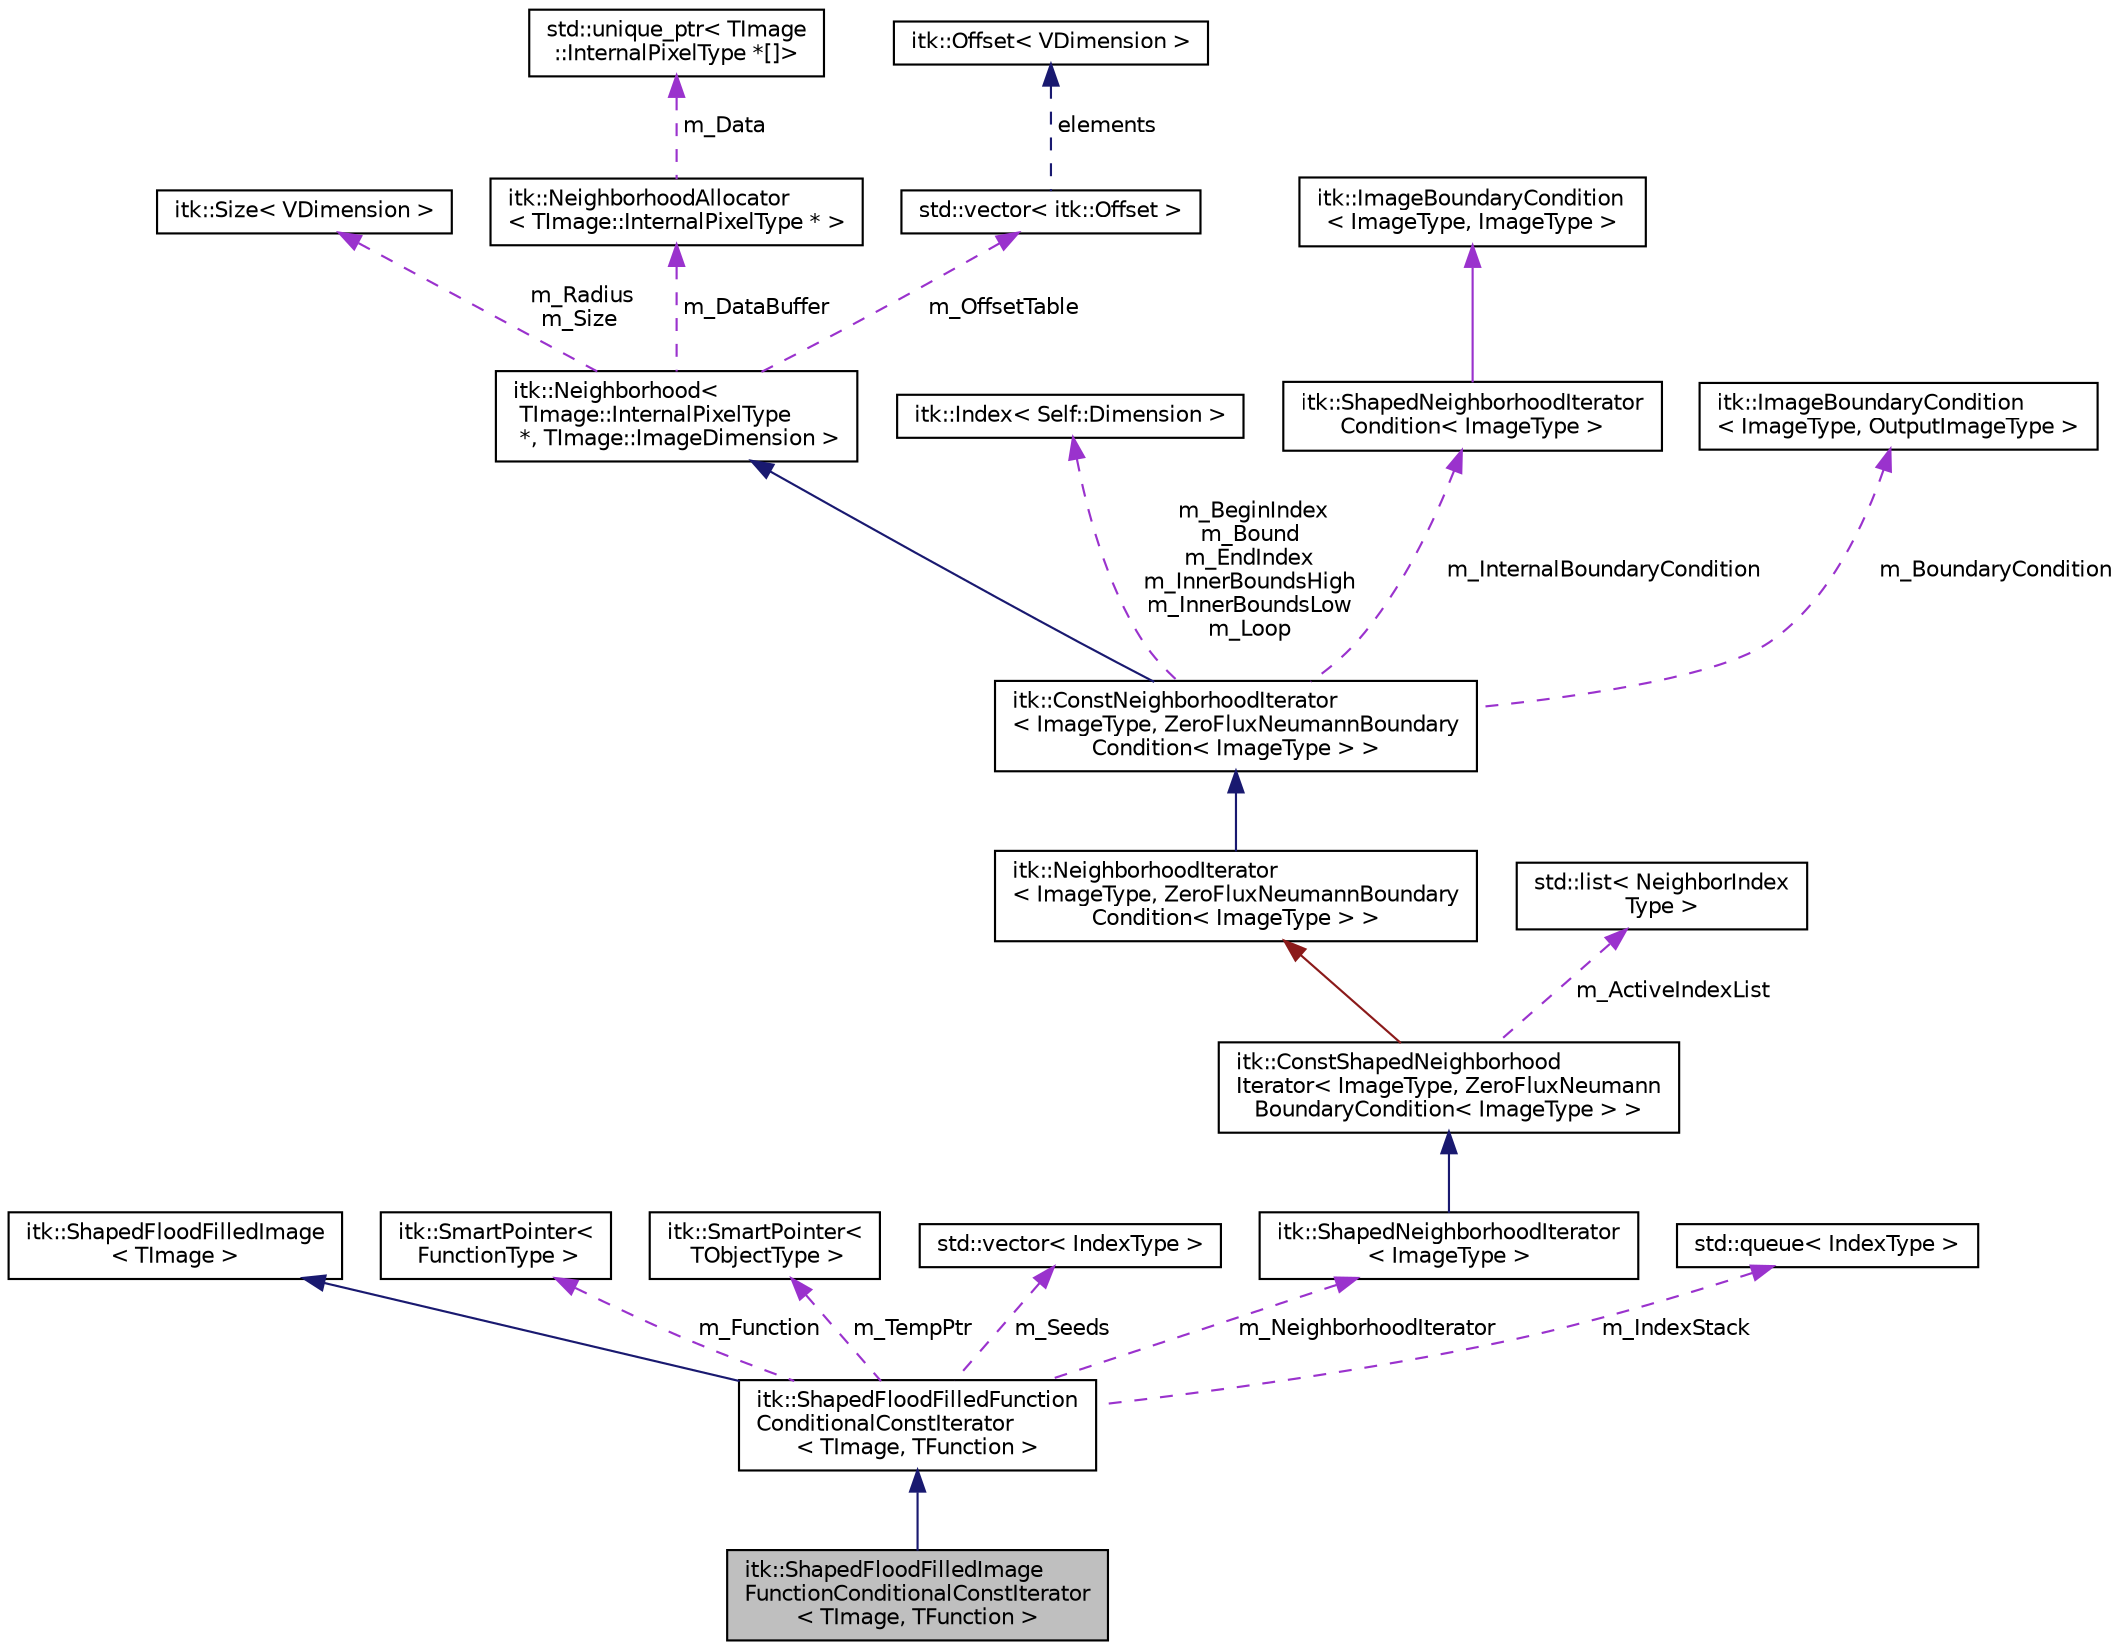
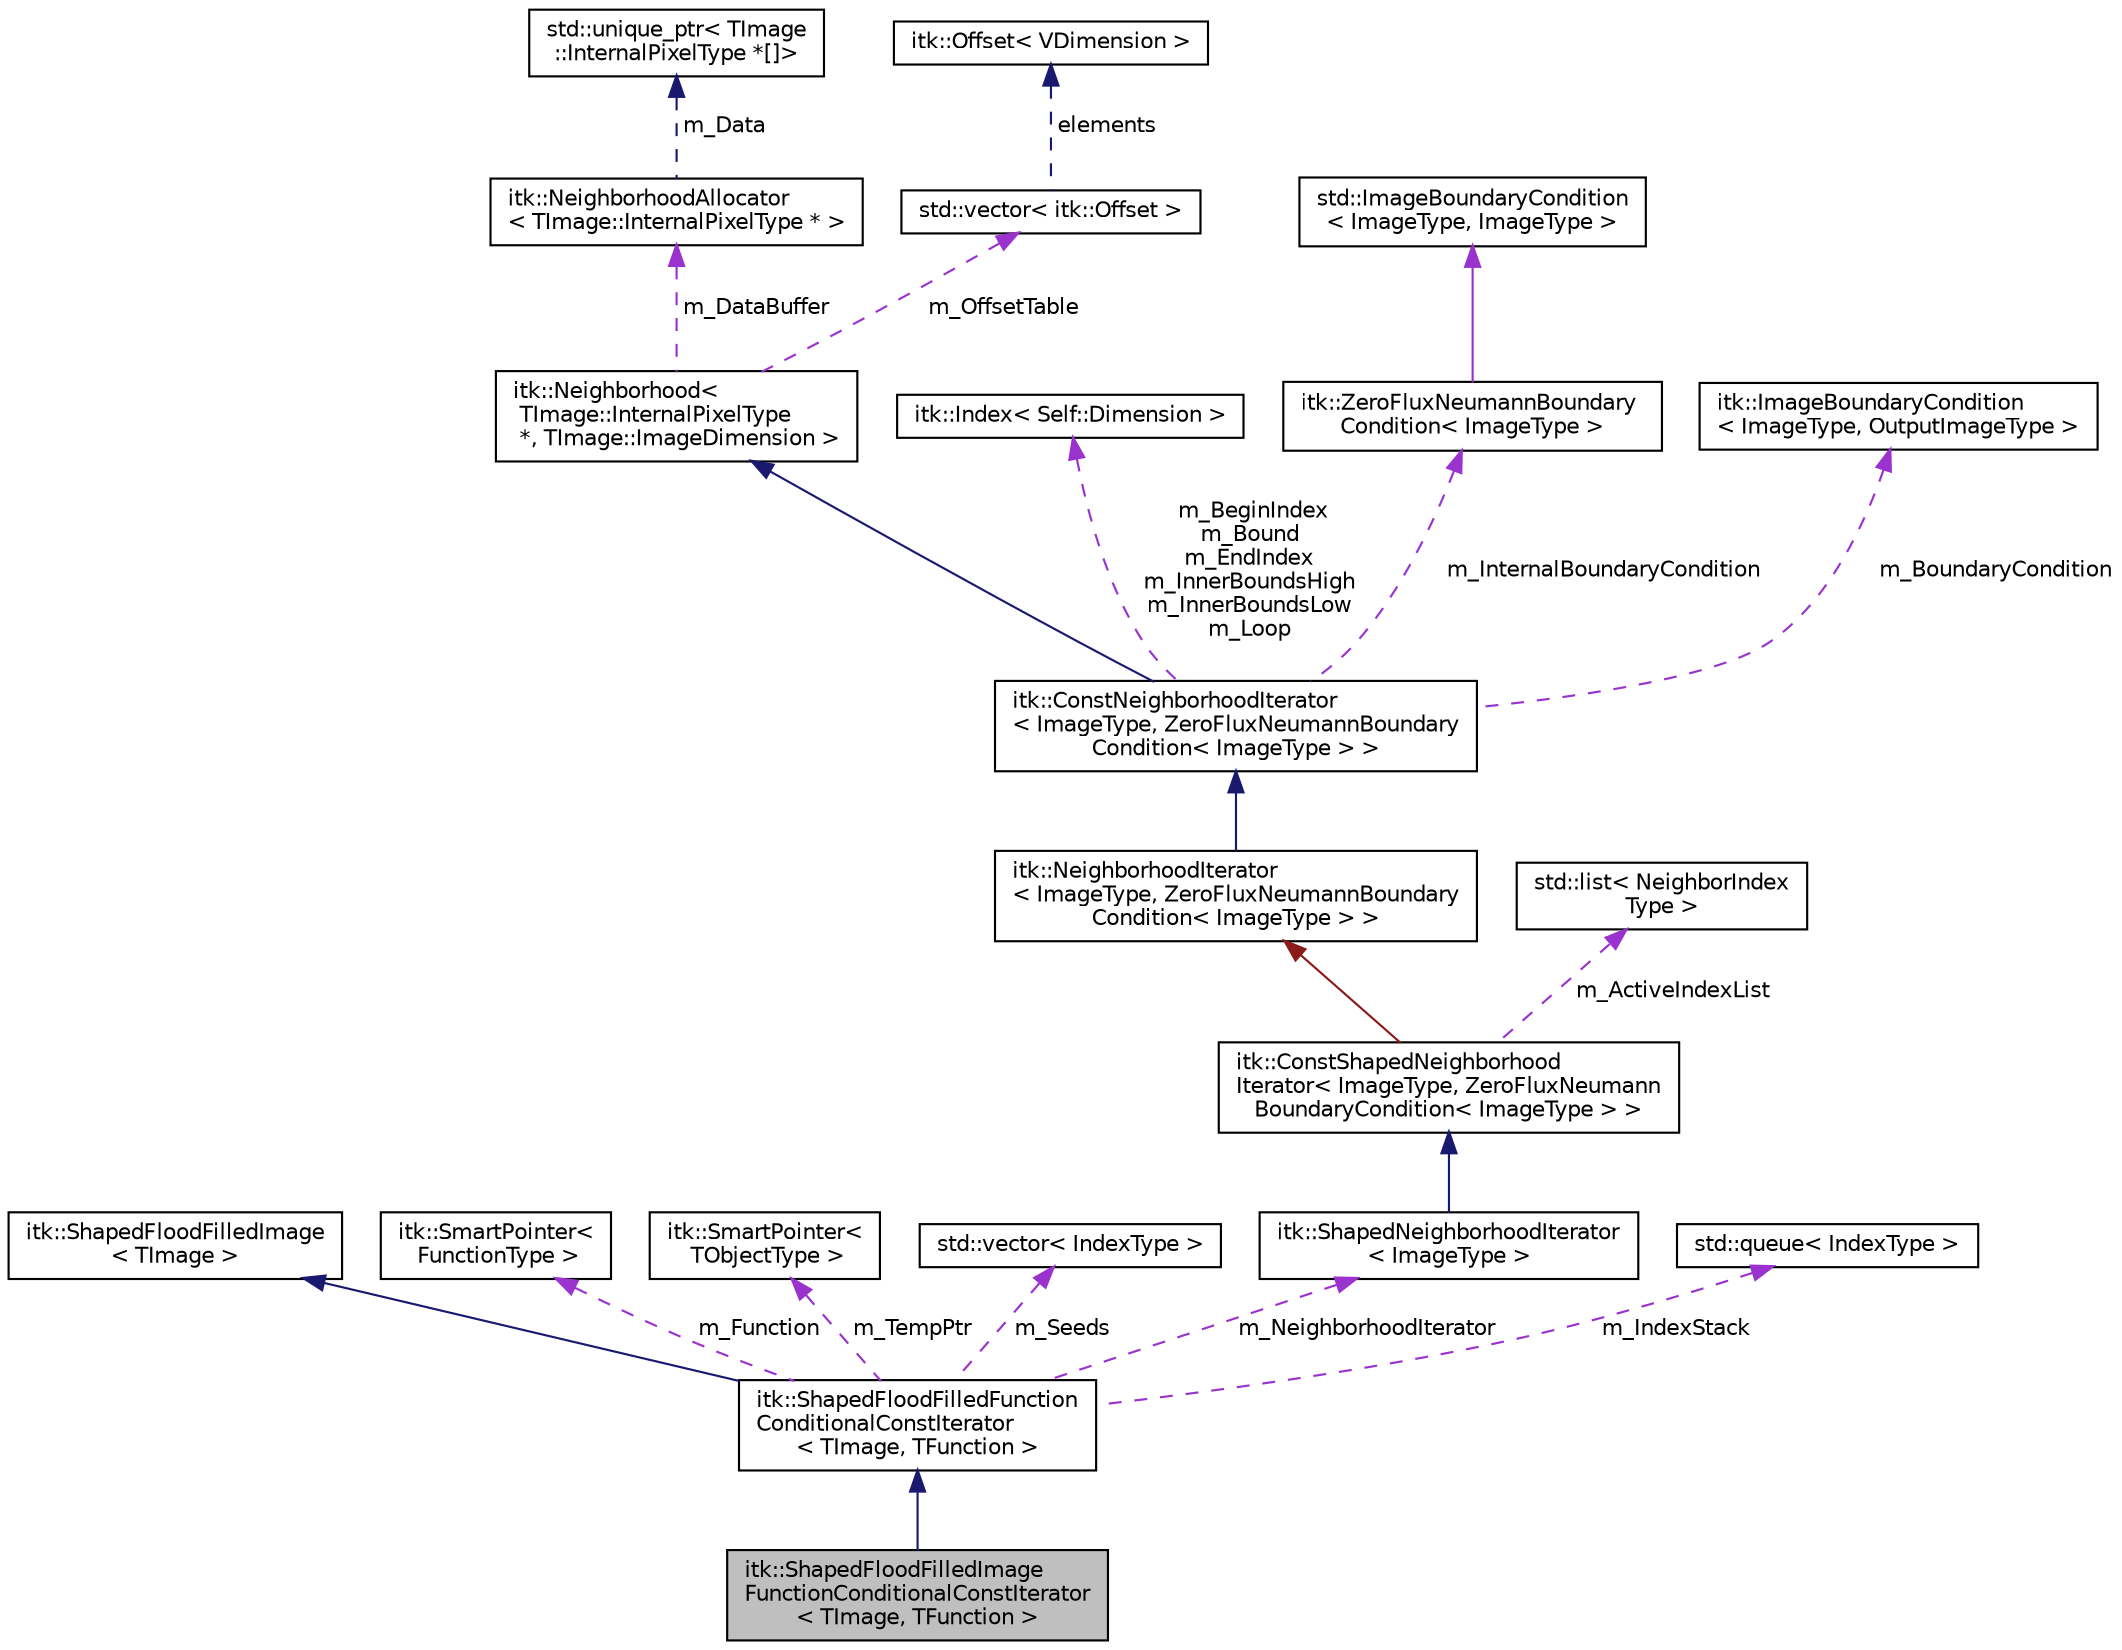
edge "itk::NeighborhoodAllocator < TImage::InternalPixelType * >" -> "std::unique_ptr< TImage ::InternalPixelType *[]>": color darkorchid3 -> midnightblue
node "itk::Size< VDimension >": removed
node "itk::ImageBoundaryCondition < ImageType, ImageType >": label "itk::ImageBoundaryCondition < ImageType, ImageType >" -> "std::ImageBoundaryCondition < ImageType, ImageType >"
node "itk::ShapedNeighborhoodIterator Condition< ImageType >": label "itk::ShapedNeighborhoodIterator Condition< ImageType >" -> "itk::ZeroFluxNeumannBoundary Condition< ImageType >"
